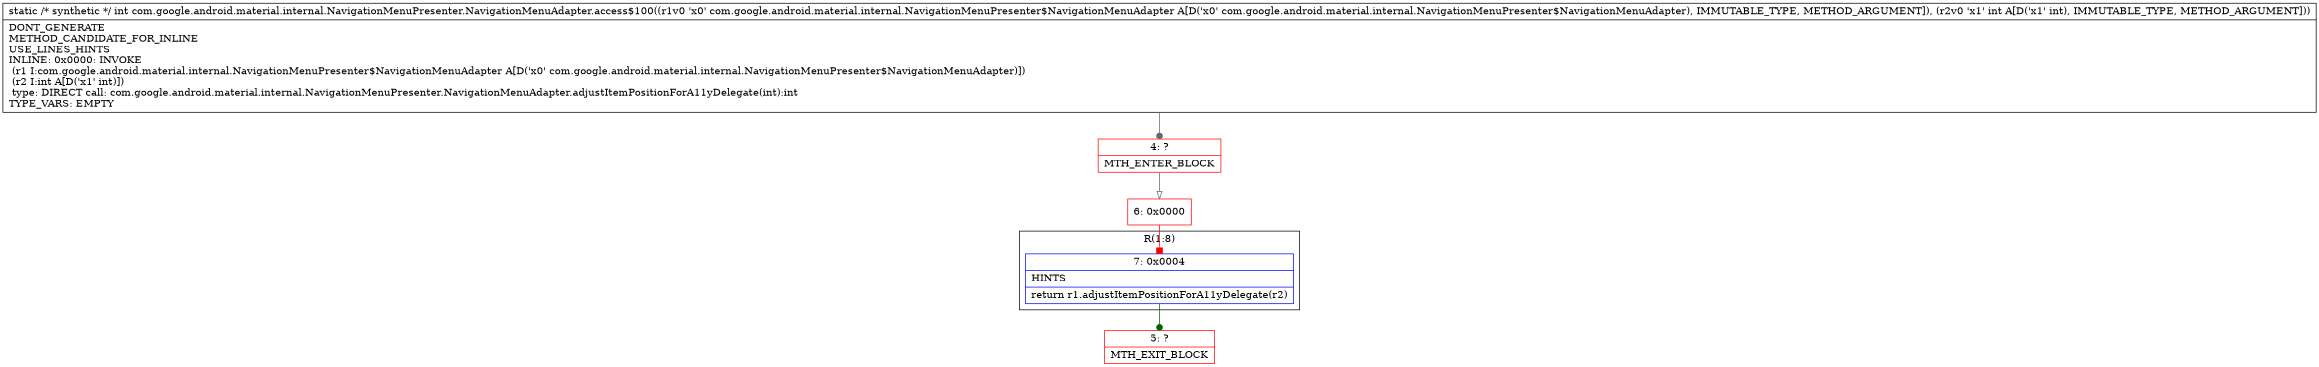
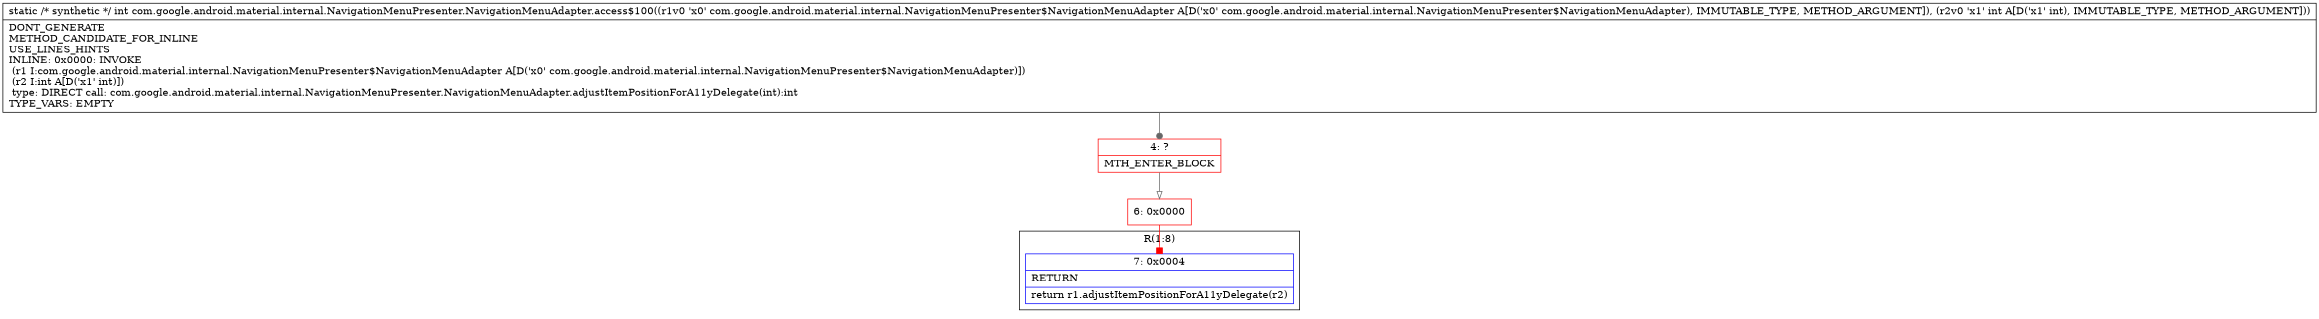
node "7: 0x0004": text "HINTS" -> "RETURN"
node "5: ?": removed
